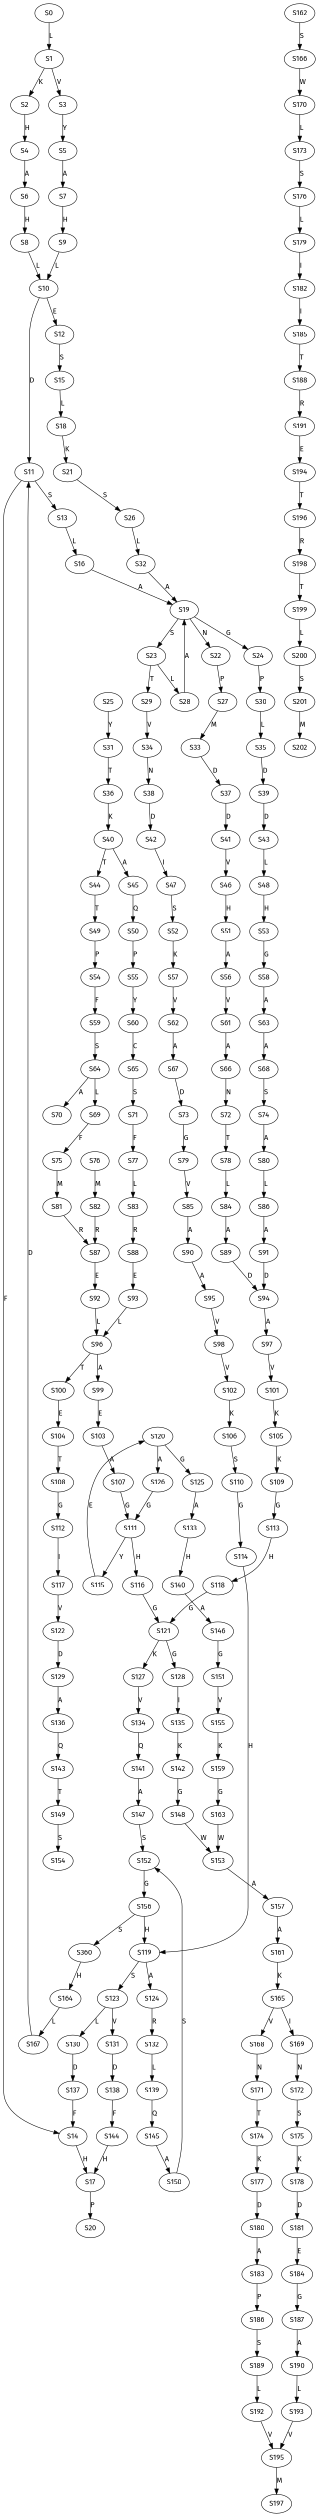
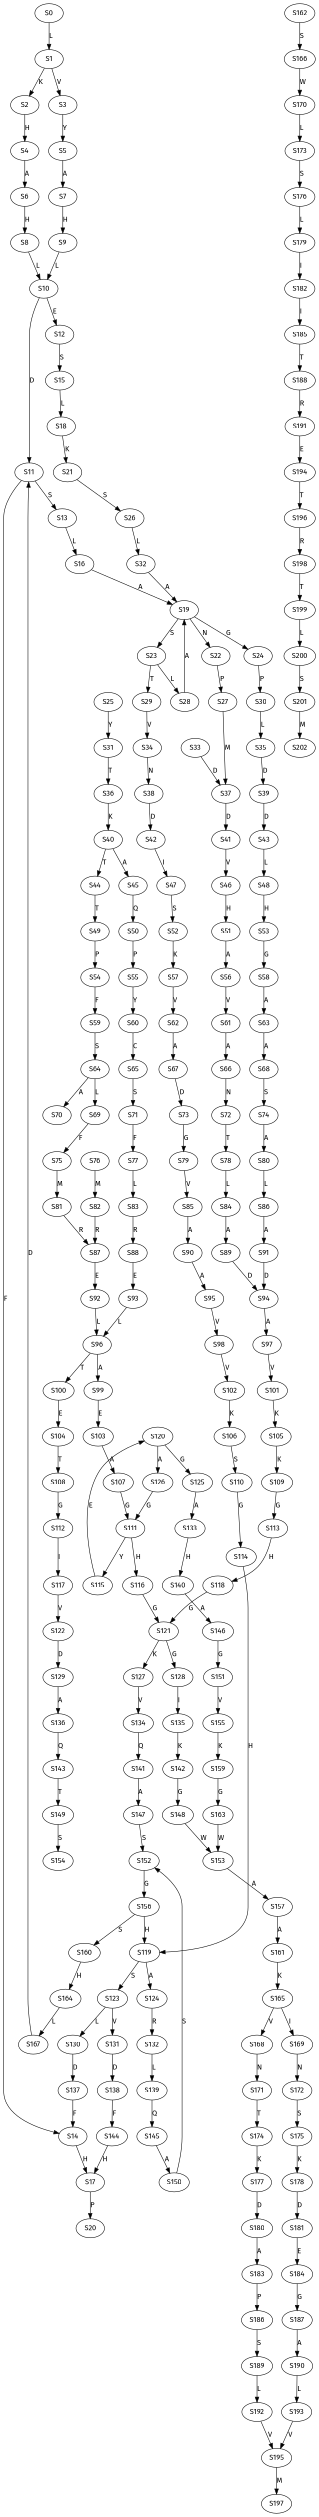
edge "S27" -> "S33": now "S27" -> "S37"
node "S360": label "S360" -> "S160"
